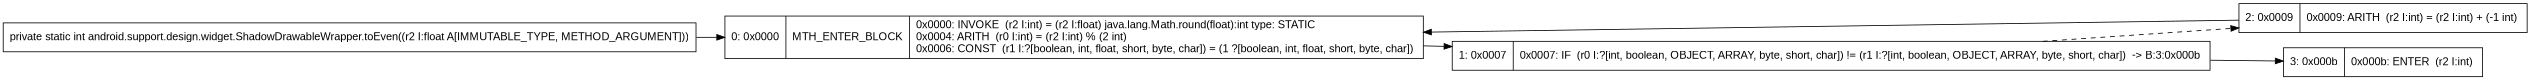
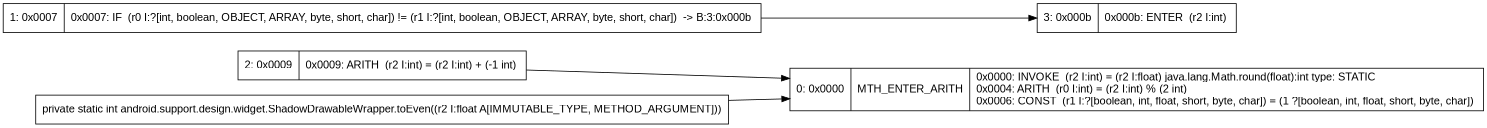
edge "1: 0x0007" -> "2: 0x0009": removed
node "0: 0x0000": text "MTH_ENTER_BLOCK" -> "MTH_ENTER_ARITH"
edge "0: 0x0000" -> "1: 0x0007": removed
